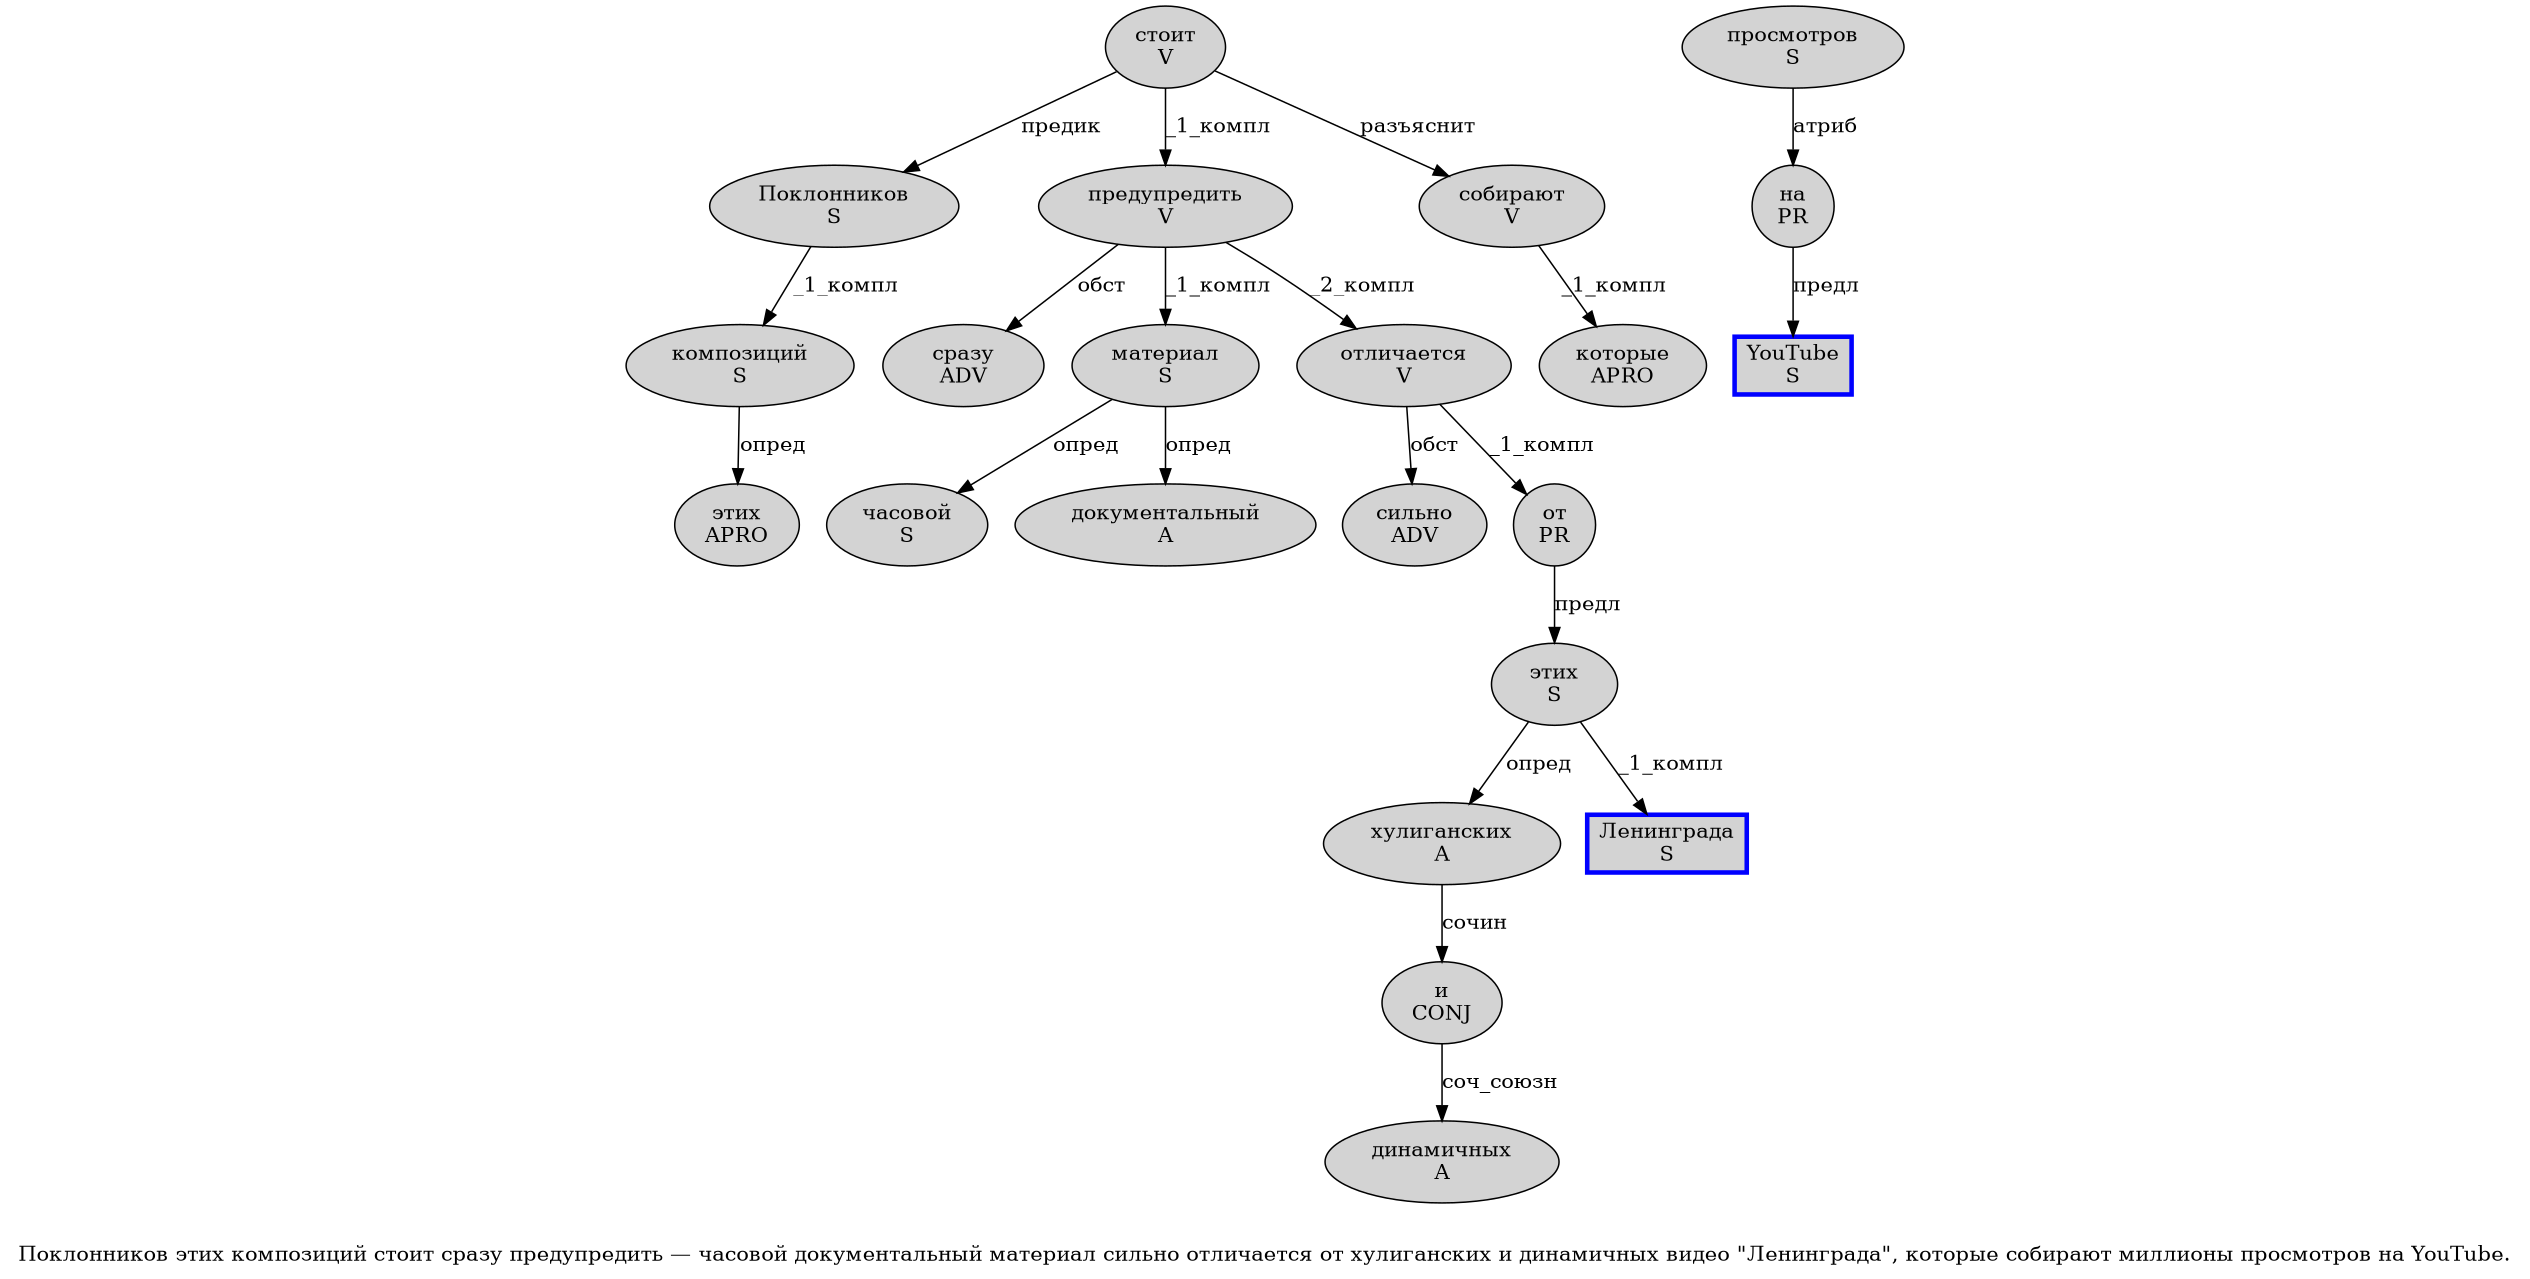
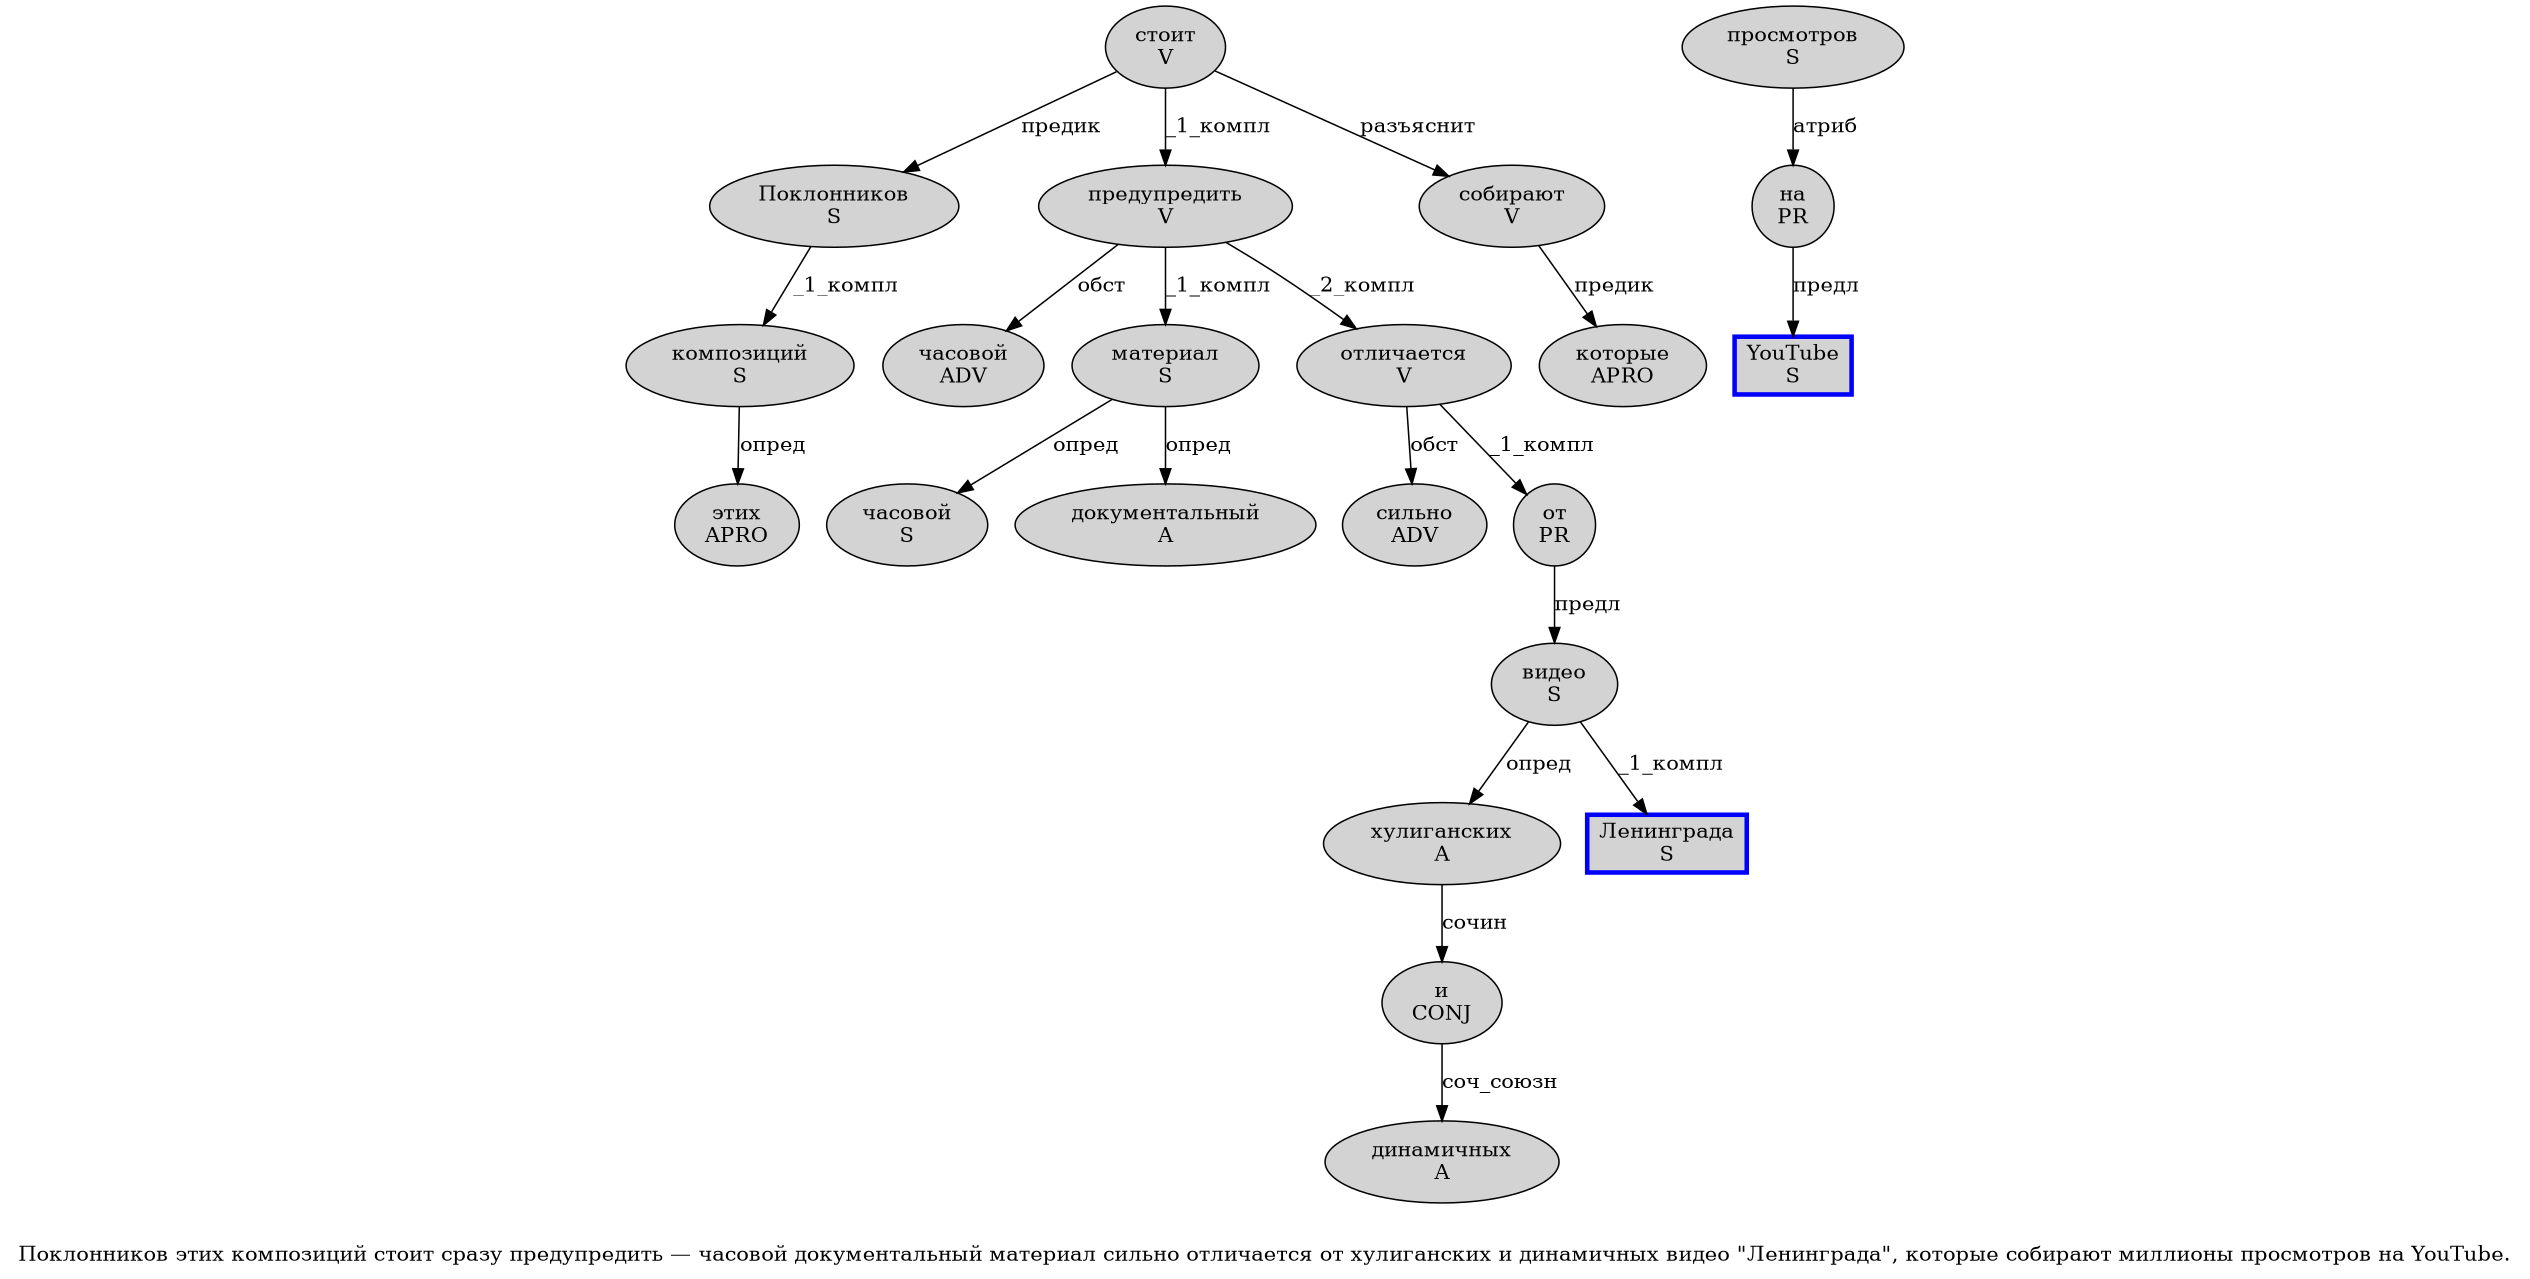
edge "собирают V" -> "которые APRO": label "_1_компл" -> "предик"
node "сразу ADV": label "сразу ADV" -> "часовой ADV"
node "этих S": label "этих S" -> "видео S"
